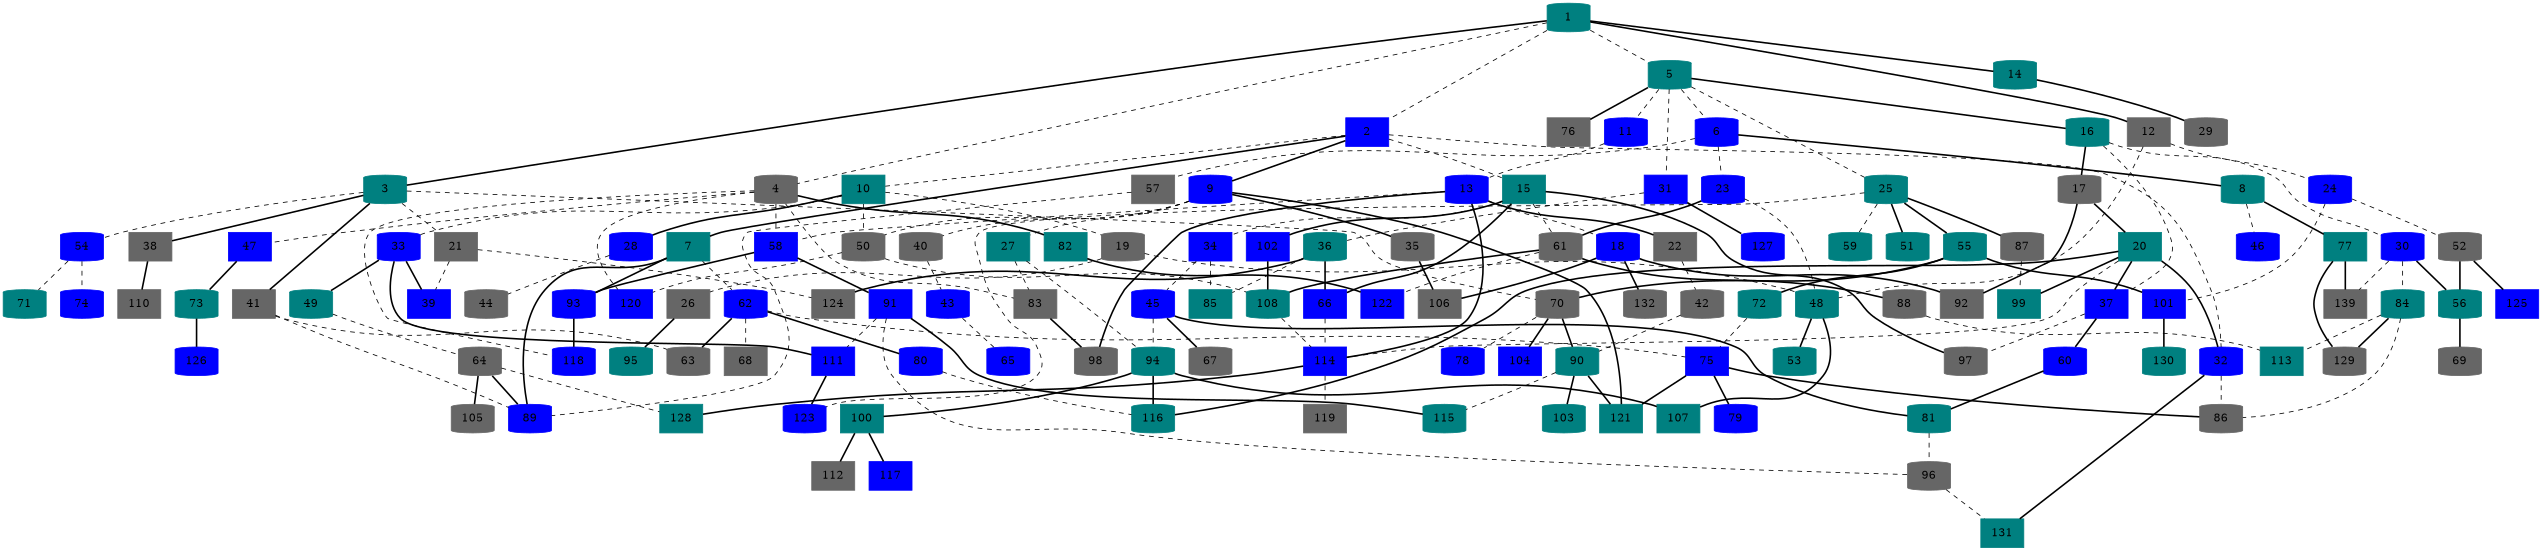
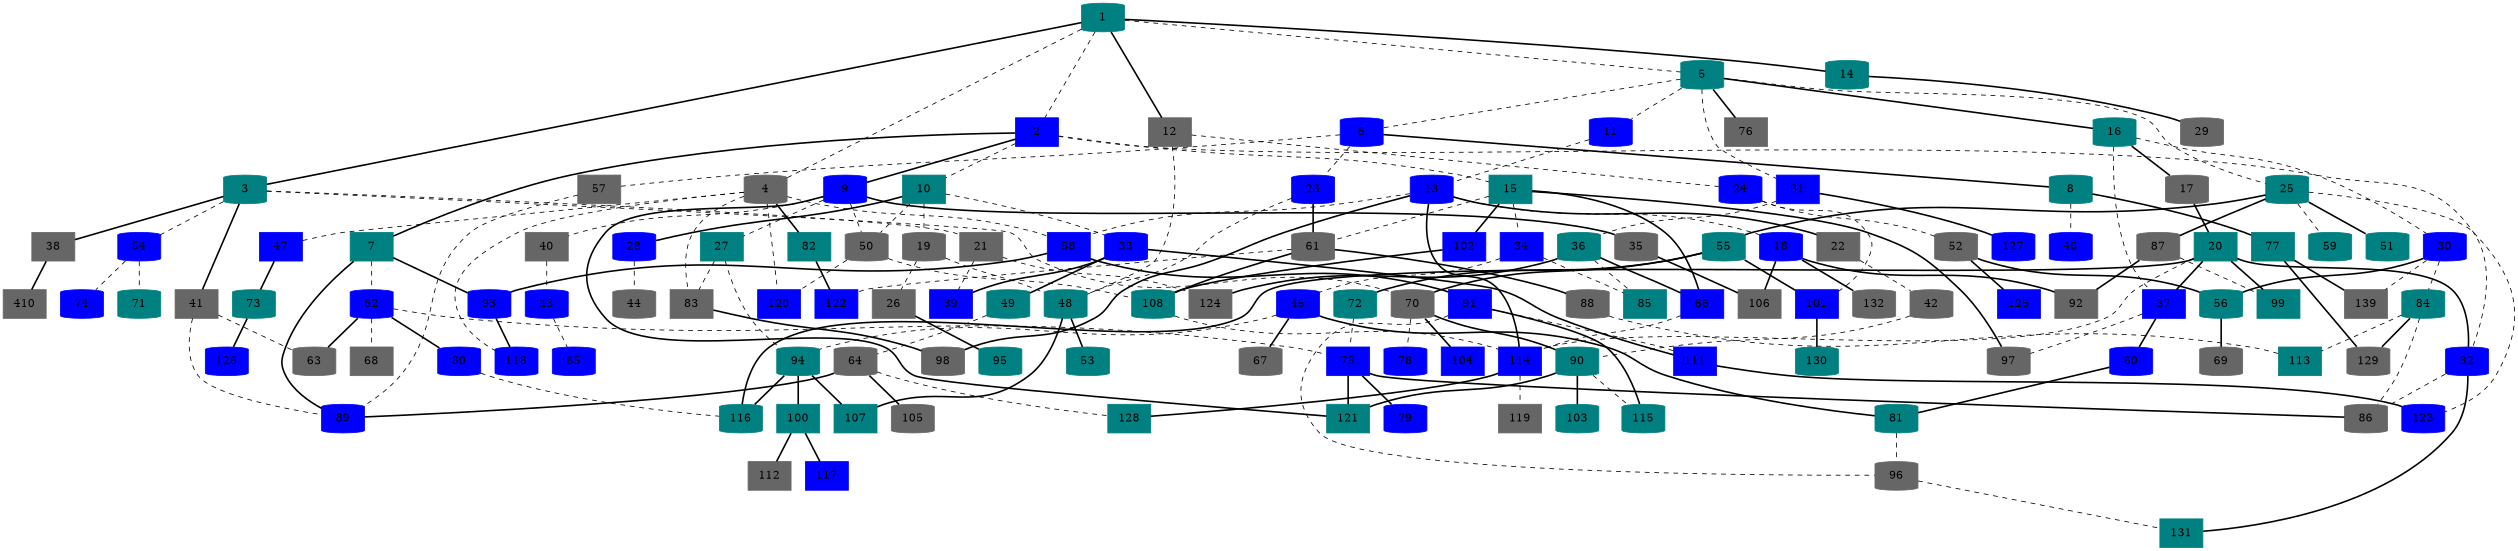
node "40": shape cylinder -> box
edge "17" -- "92": now "87" -- "92"
node "110": label "110" -> "410"
